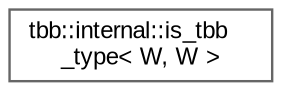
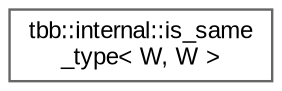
node "tbb::internal::is_tbb _type< W, W >": label "tbb::internal::is_tbb _type< W, W >" -> "tbb::internal::is_same _type< W, W >"
